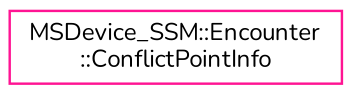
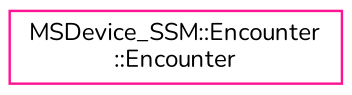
node "MSDevice_SSM::Encounter ::ConflictPointInfo": label "MSDevice_SSM::Encounter ::ConflictPointInfo" -> "MSDevice_SSM::Encounter ::Encounter"
